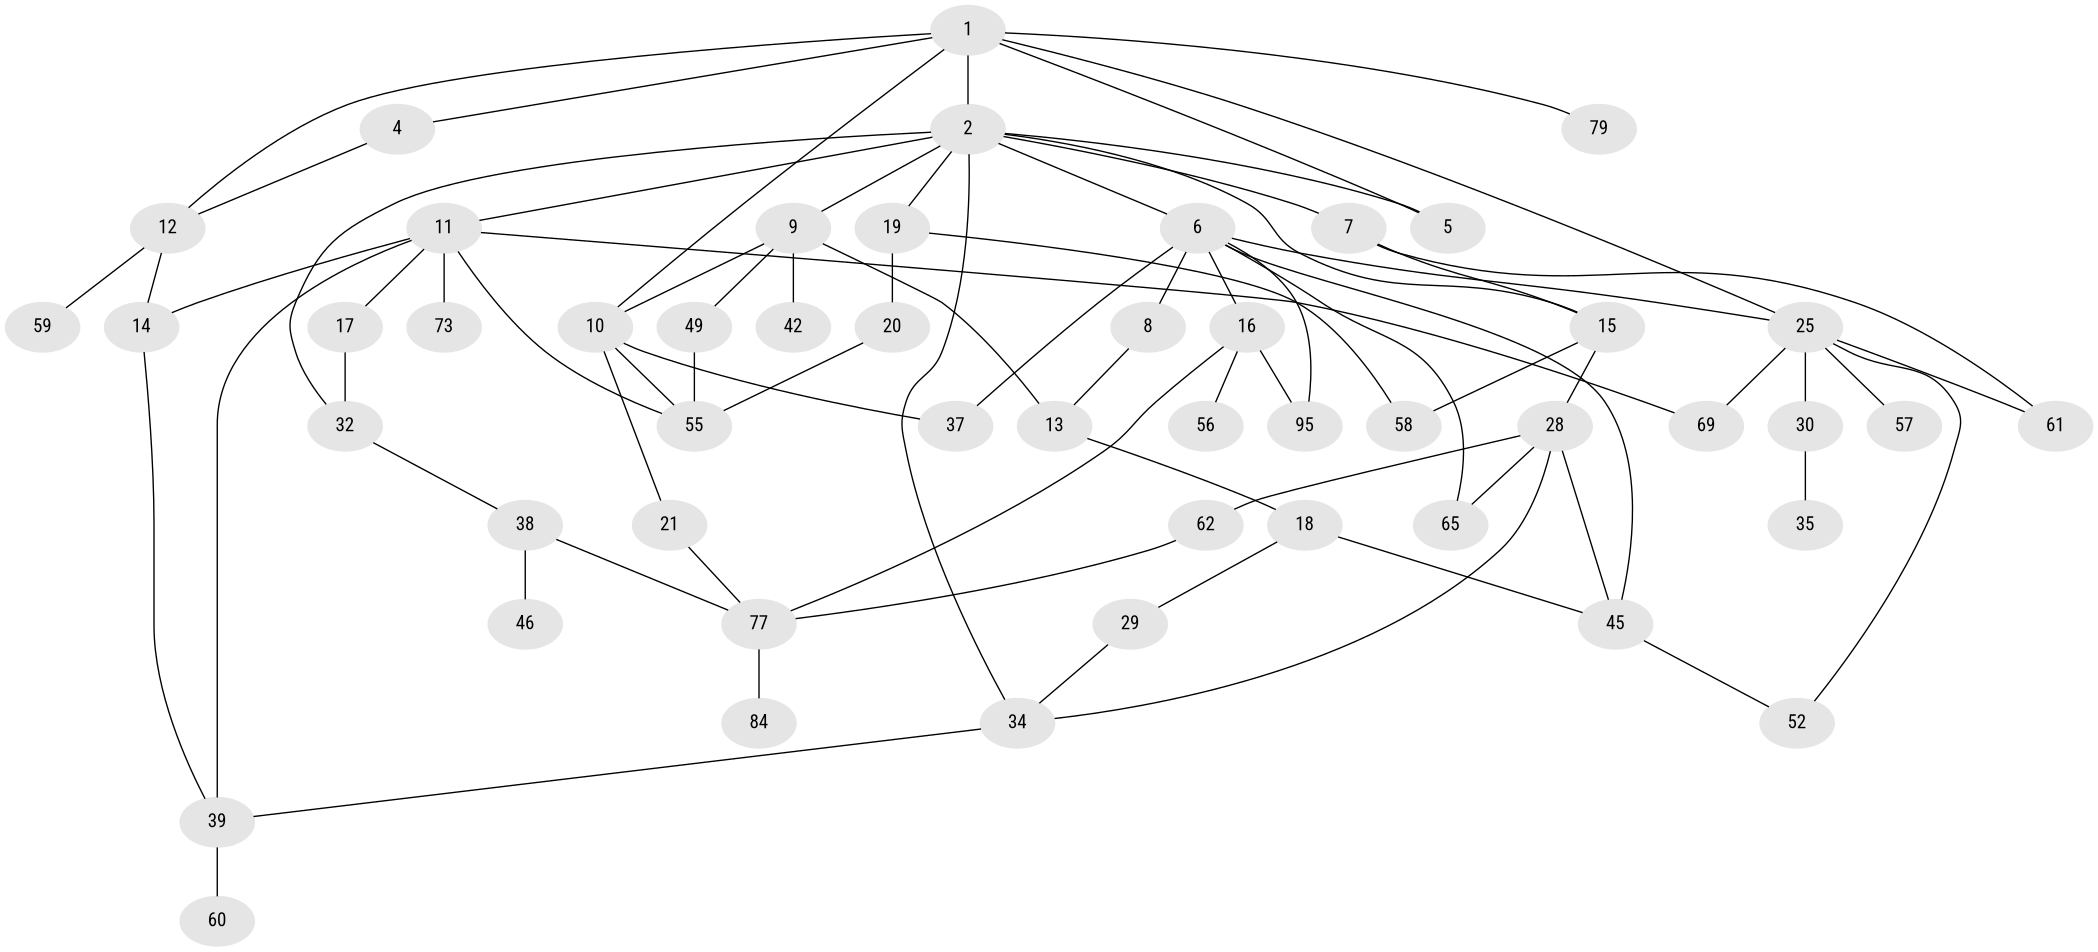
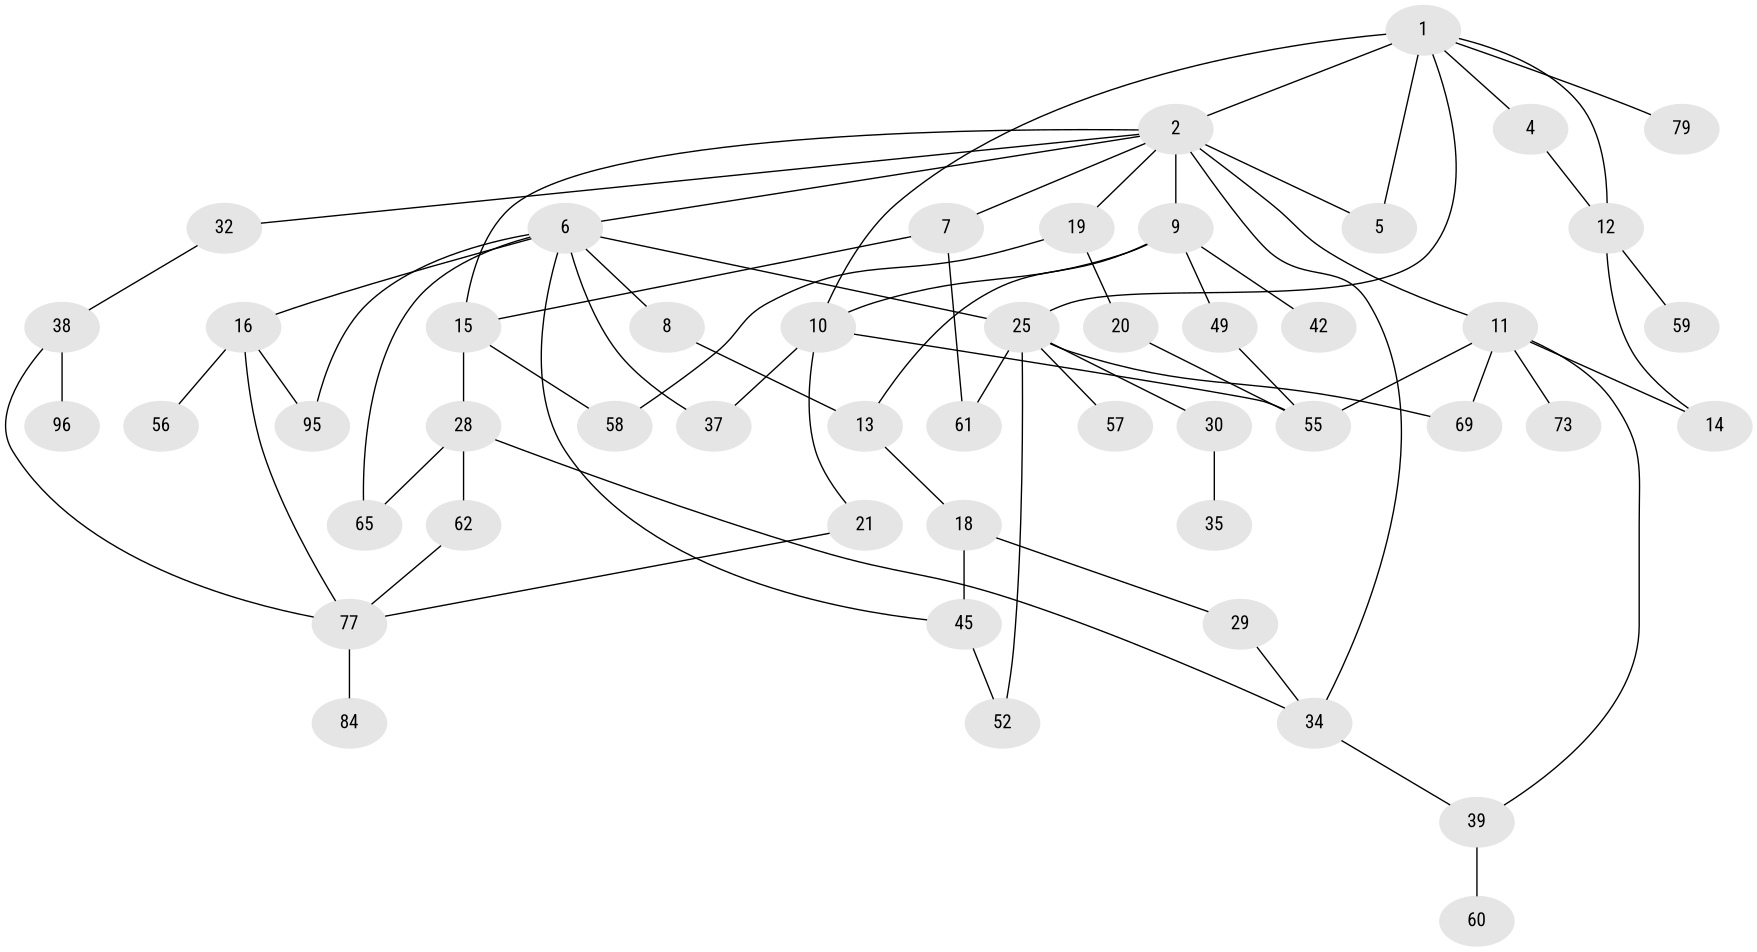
node "17": removed
edge "28" -- "45": removed
edge "14" -- "39": removed
node "46": label "46" -> "96"
